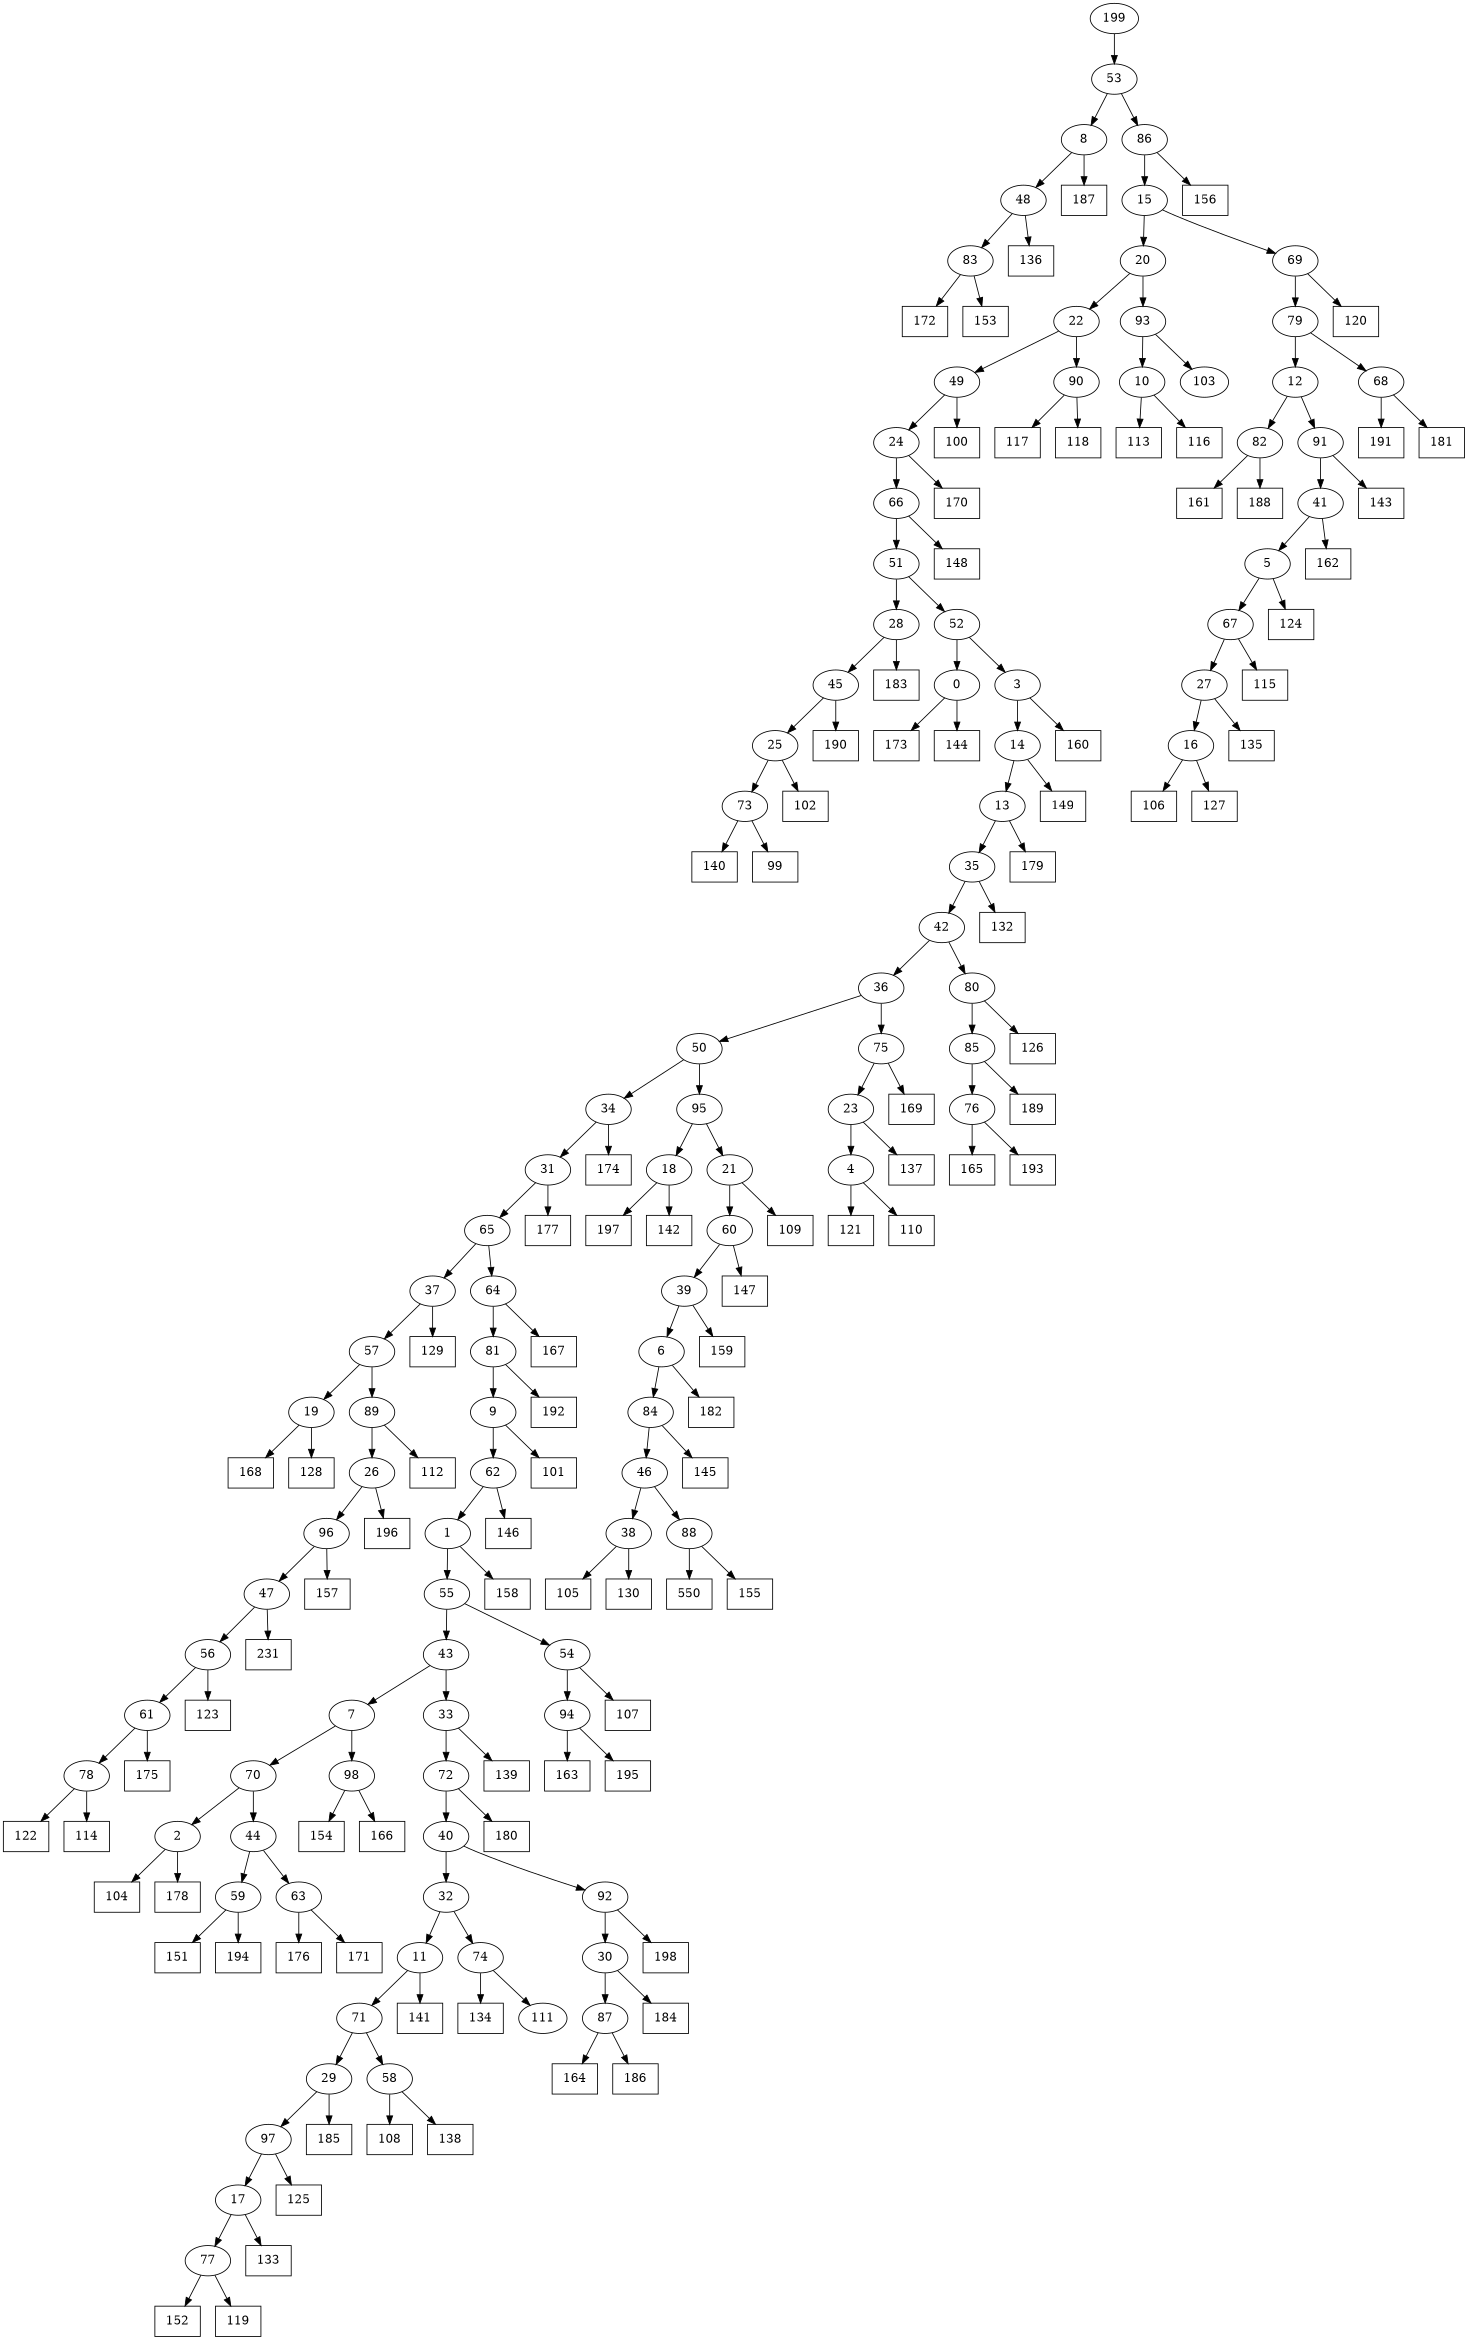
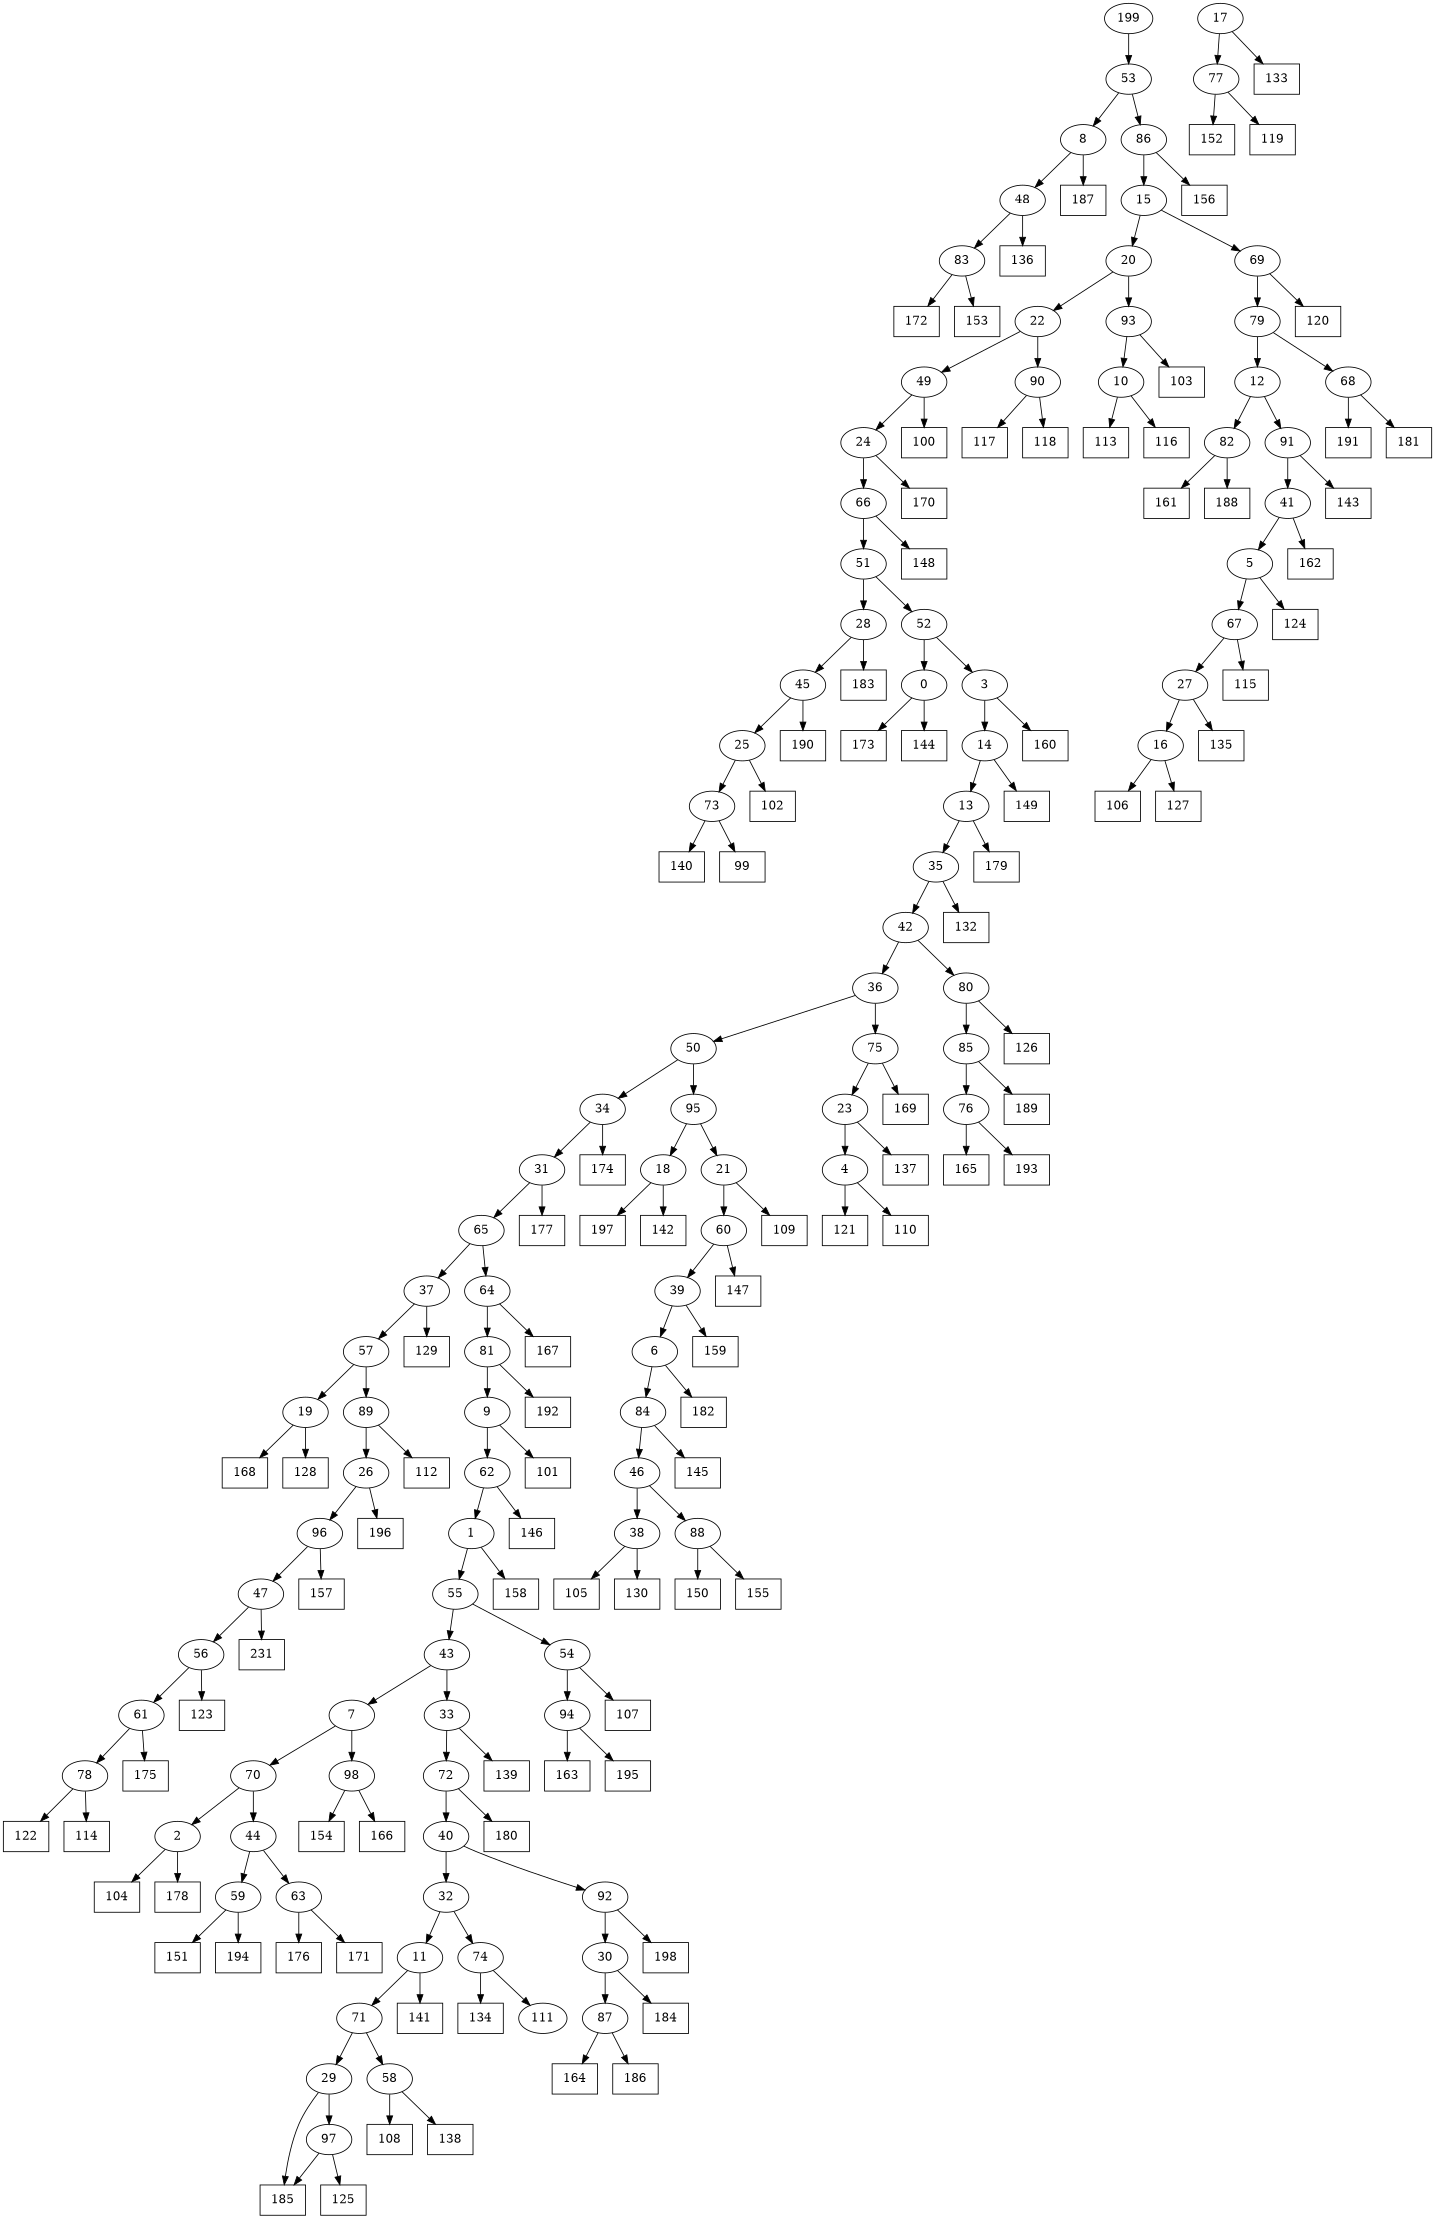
node "103": shape ellipse -> box
node "550": label "550" -> "150"
edge "97" -> "17": now "97" -> "185"
